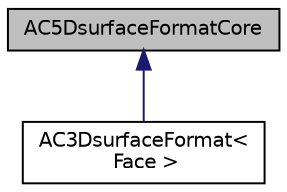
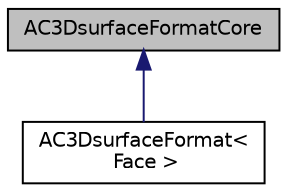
node "AC5DsurfaceFormatCore": label "AC5DsurfaceFormatCore" -> "AC3DsurfaceFormatCore"
